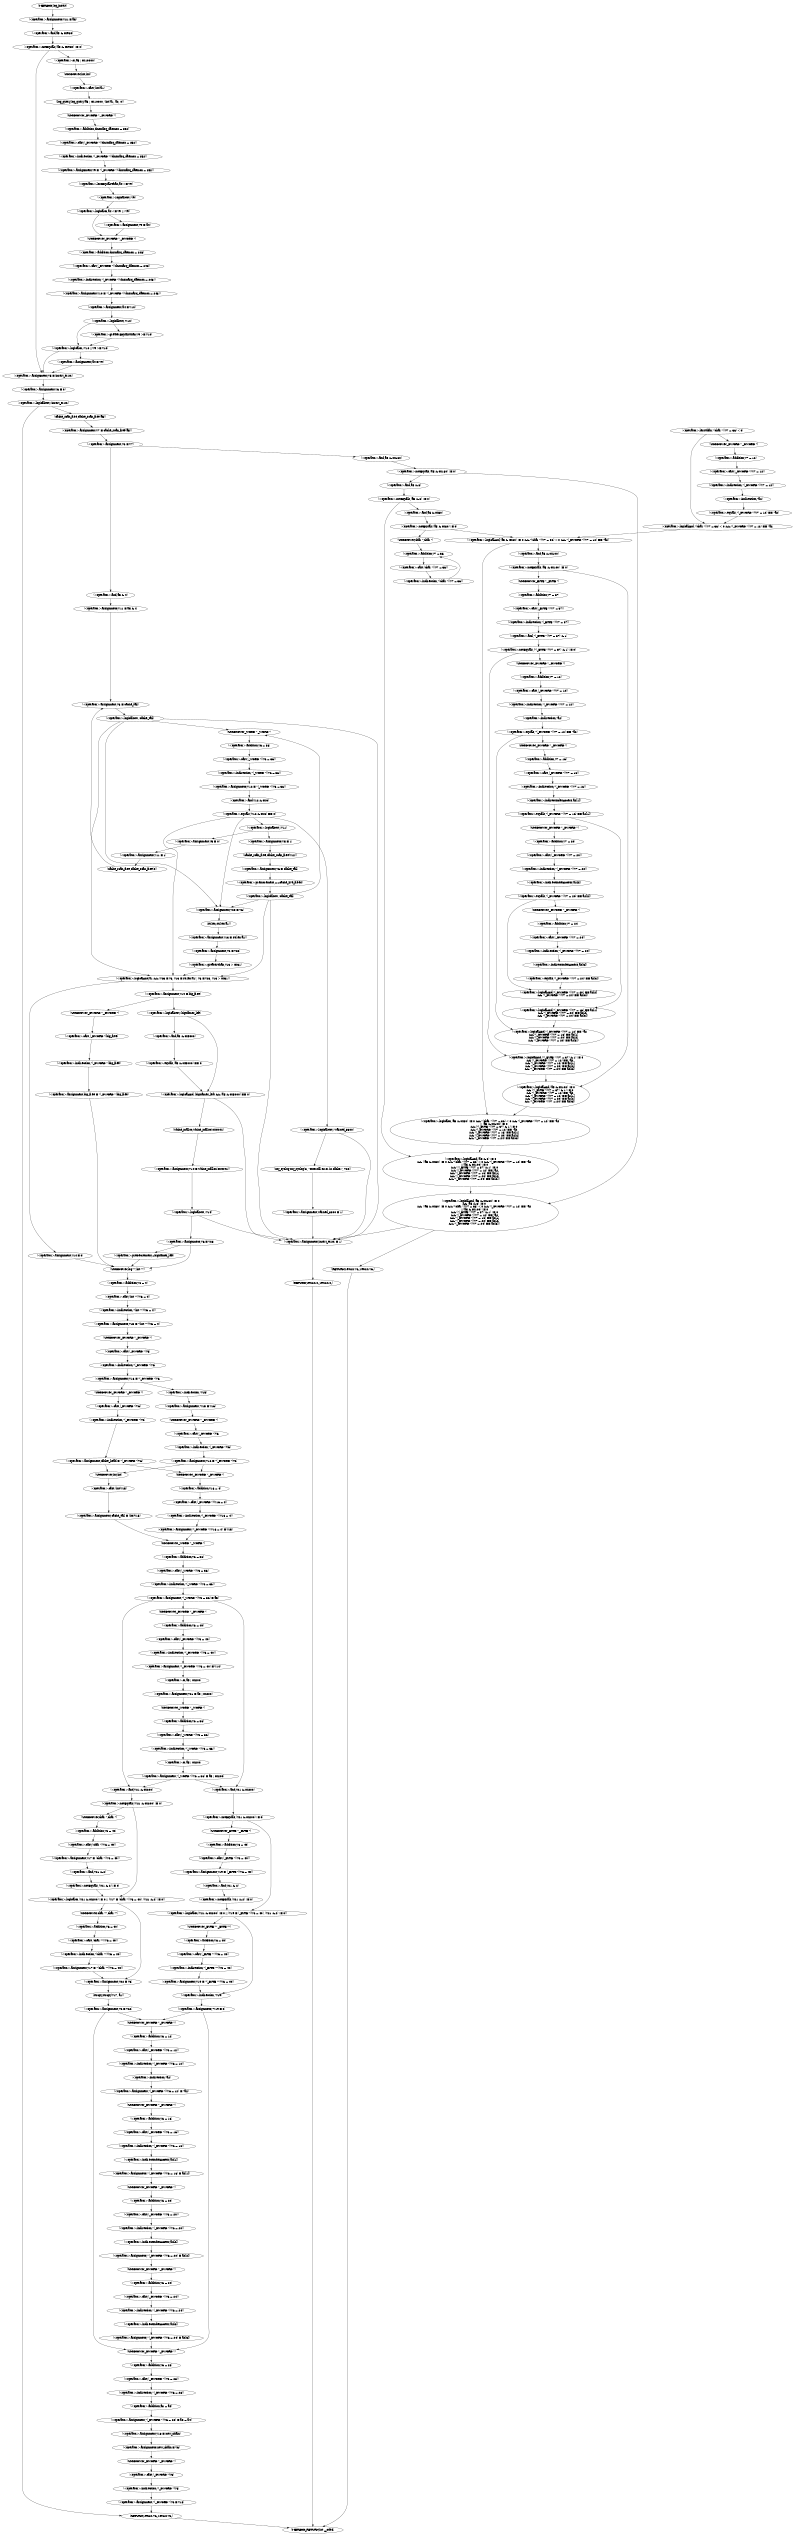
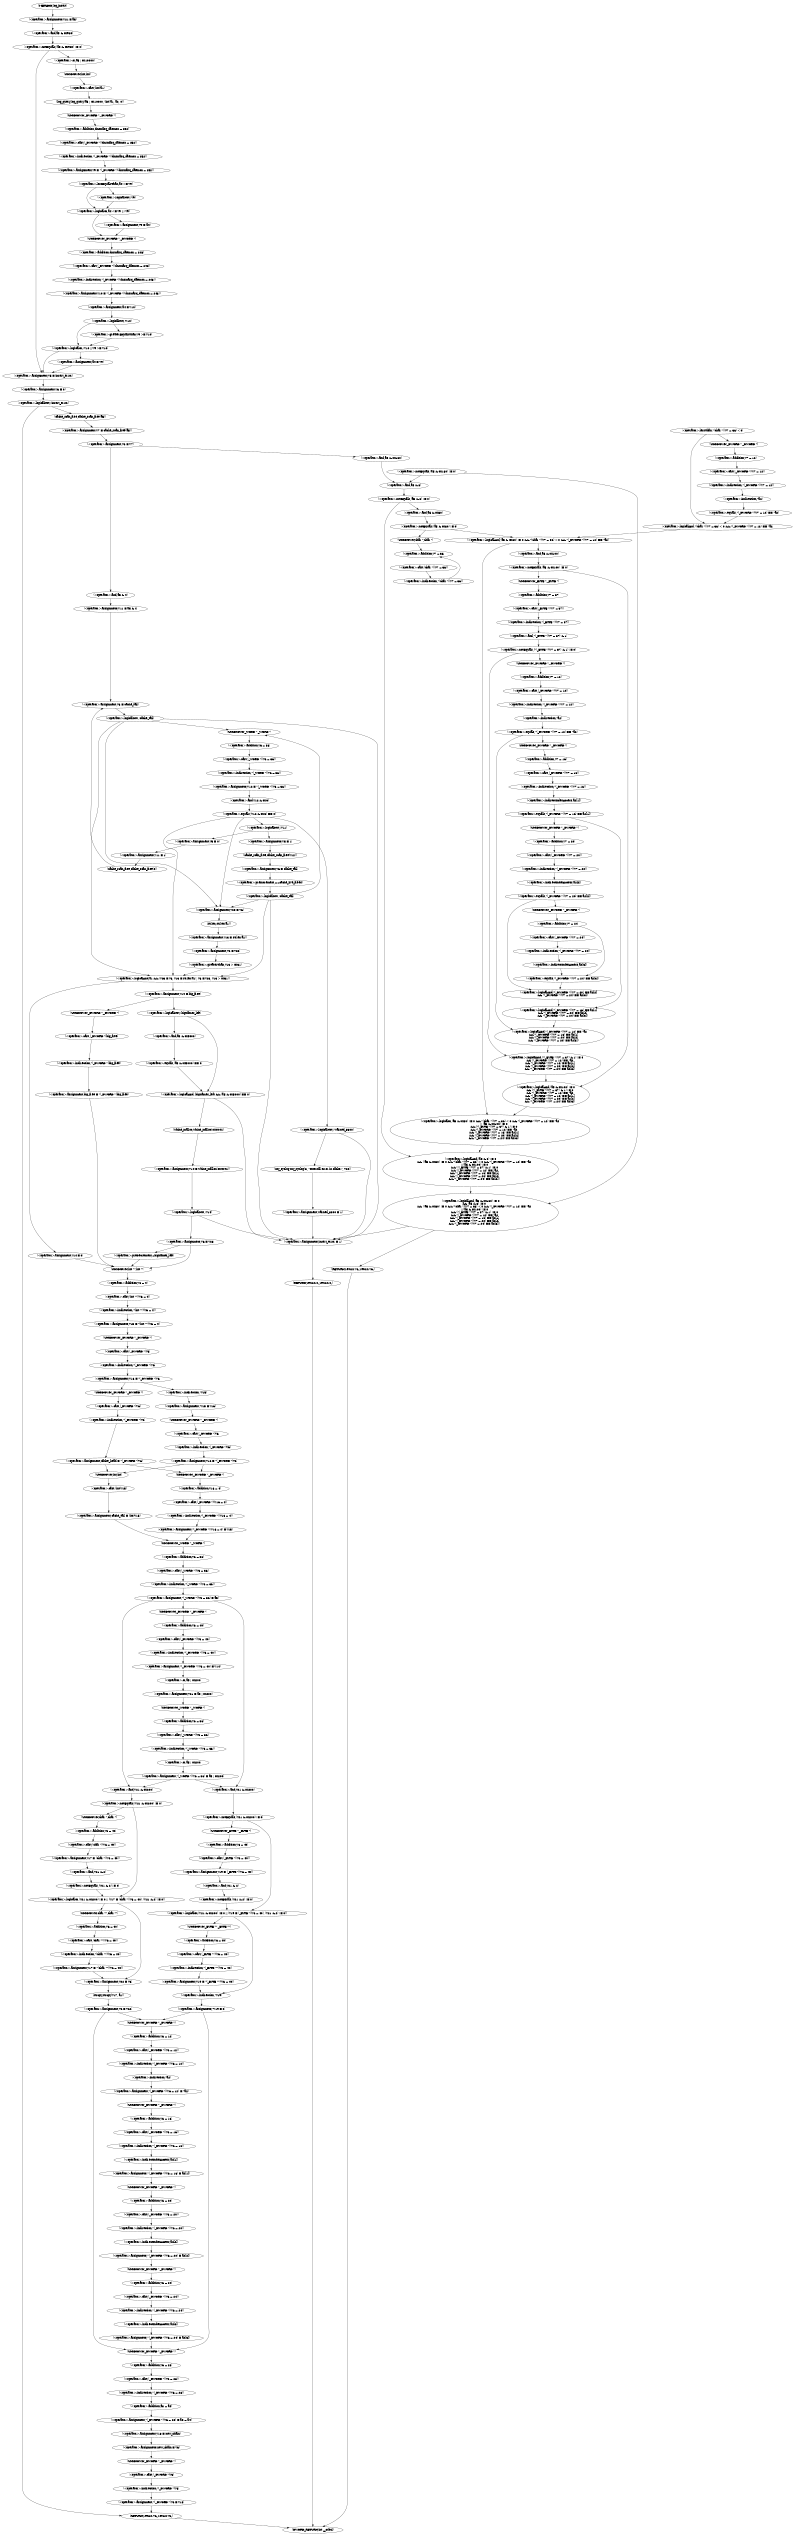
edge "(<operator>.lessEqualsThan,a4 <= v9)" -> "(<operator>.logicalOr,a4 <= v9 || !v9)": added
edge "(<operator>.and,a5 & 0x180)" -> "(<operator>.notEquals,(a5 & 0x180) != 0)": now "(<operator>.and,a5 & 0x180)" -> "(<operator>.and,a5 & 8)"
edge "(<operator>.addition,v7 + 36)" -> "(<operator>.cast,(char *)(v7 + 36))": removed
edge "(<operator>.addition,v7 + 24)" -> "(<operator>.cast,(_DWORD *)(v7 + 24))": now "(<operator>.addition,v7 + 24)" -> "(<operator>.equals,*(_DWORD *)(v7 + 24) == a2[3])"
node "(UNKNOWN,log **,int **)": label "(UNKNOWN,log **,int **)" -> "(UNKNOWN,int **,int **)"
node "(METHOD_RETURN,int __cdecl)": label "(METHOD_RETURN,int __cdecl)" -> "(DWORD_RETURN,int __cdecl)"
